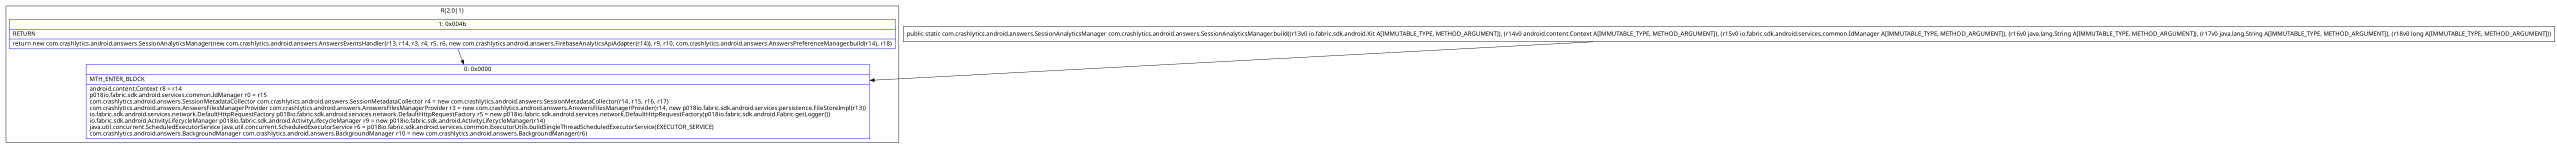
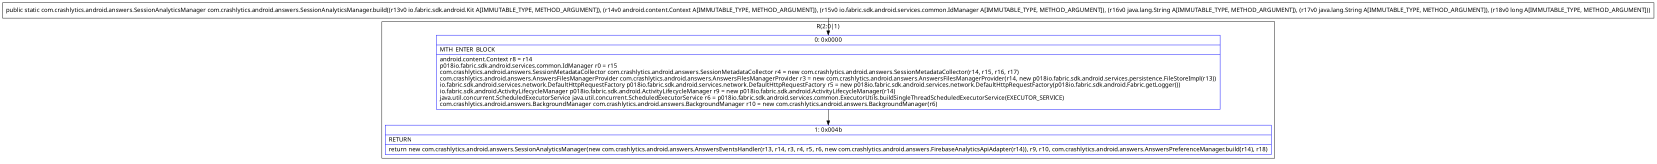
edge "1: 0x004b" -> "0: 0x0000": reversed
